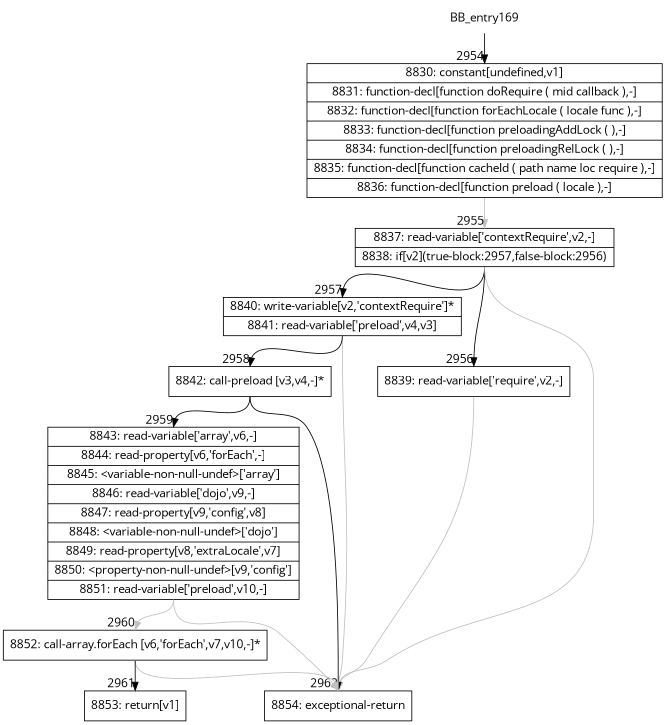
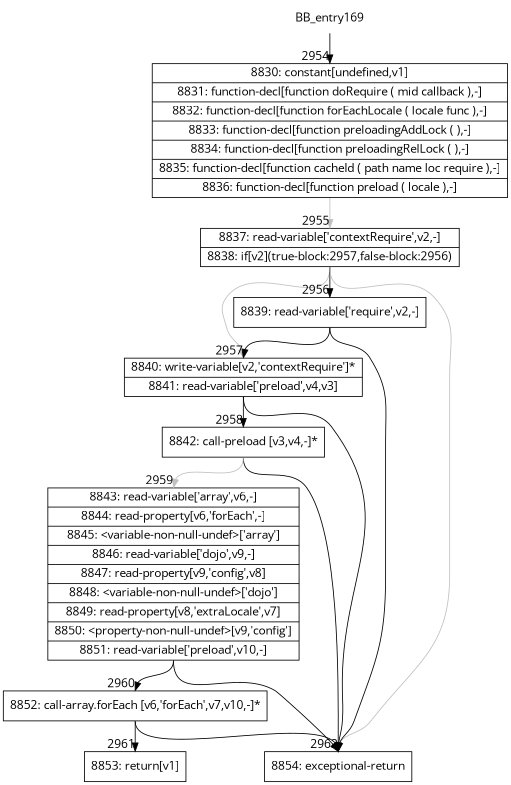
edge "8837: read-variable['contextRequire',v2,-]" -> "8840: write-variable[v2,'contextRequire']*": color black -> gray
edge "8839: read-variable['require',v2,-]" -> "8840: write-variable[v2,'contextRequire']*": added
edge "8842: call-preload [v3,v4,-]*" -> "8843: read-variable['array',v6,-]": color black -> gray
edge "8840: write-variable[v2,'contextRequire']*" -> "8854: exceptional-return": color gray -> black
edge "8839: read-variable['require',v2,-]" -> "8854: exceptional-return": color gray -> black
edge "8843: read-variable['array',v6,-]" -> "8852: call-array.forEach [v6,'forEach',v7,v10,-]*": color gray -> black
edge "8843: read-variable['array',v6,-]" -> "8854: exceptional-return": color gray -> black
edge "8852: call-array.forEach [v6,'forEach',v7,v10,-]*" -> "8854: exceptional-return": color gray -> black
